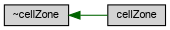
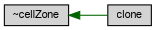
node "cellZone": label "cellZone" -> "clone"
